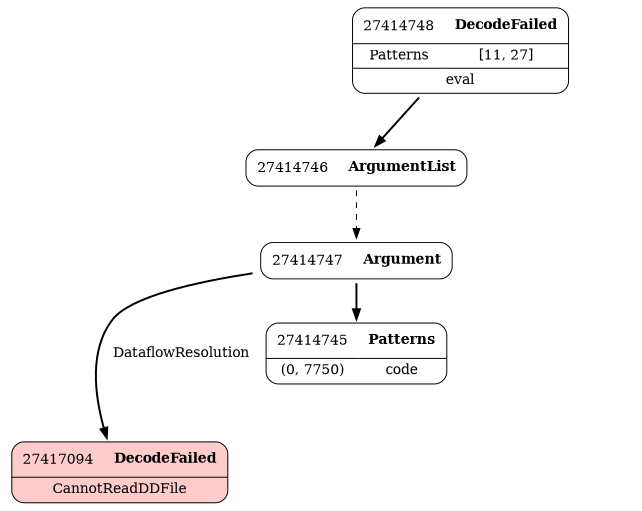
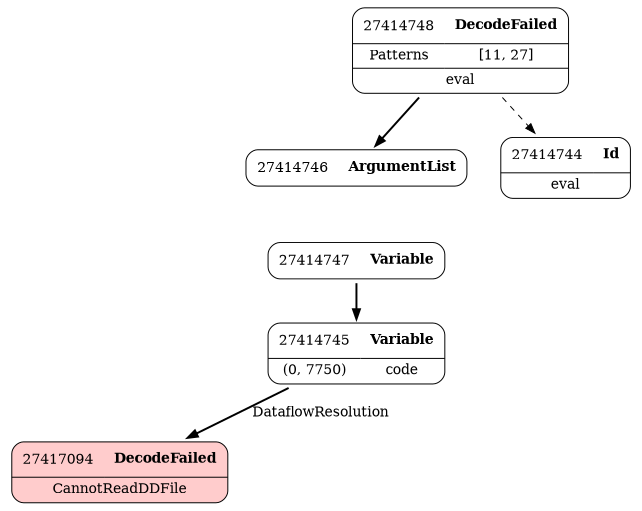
node "27414744": added
edge "27414746" -> "27414747": removed
node "27414747": text "Argument" -> "Variable"
edge "27414747" -> "27417094": now "27414745" -> "27417094"
node "27414745": text "Patterns" -> "Variable"
